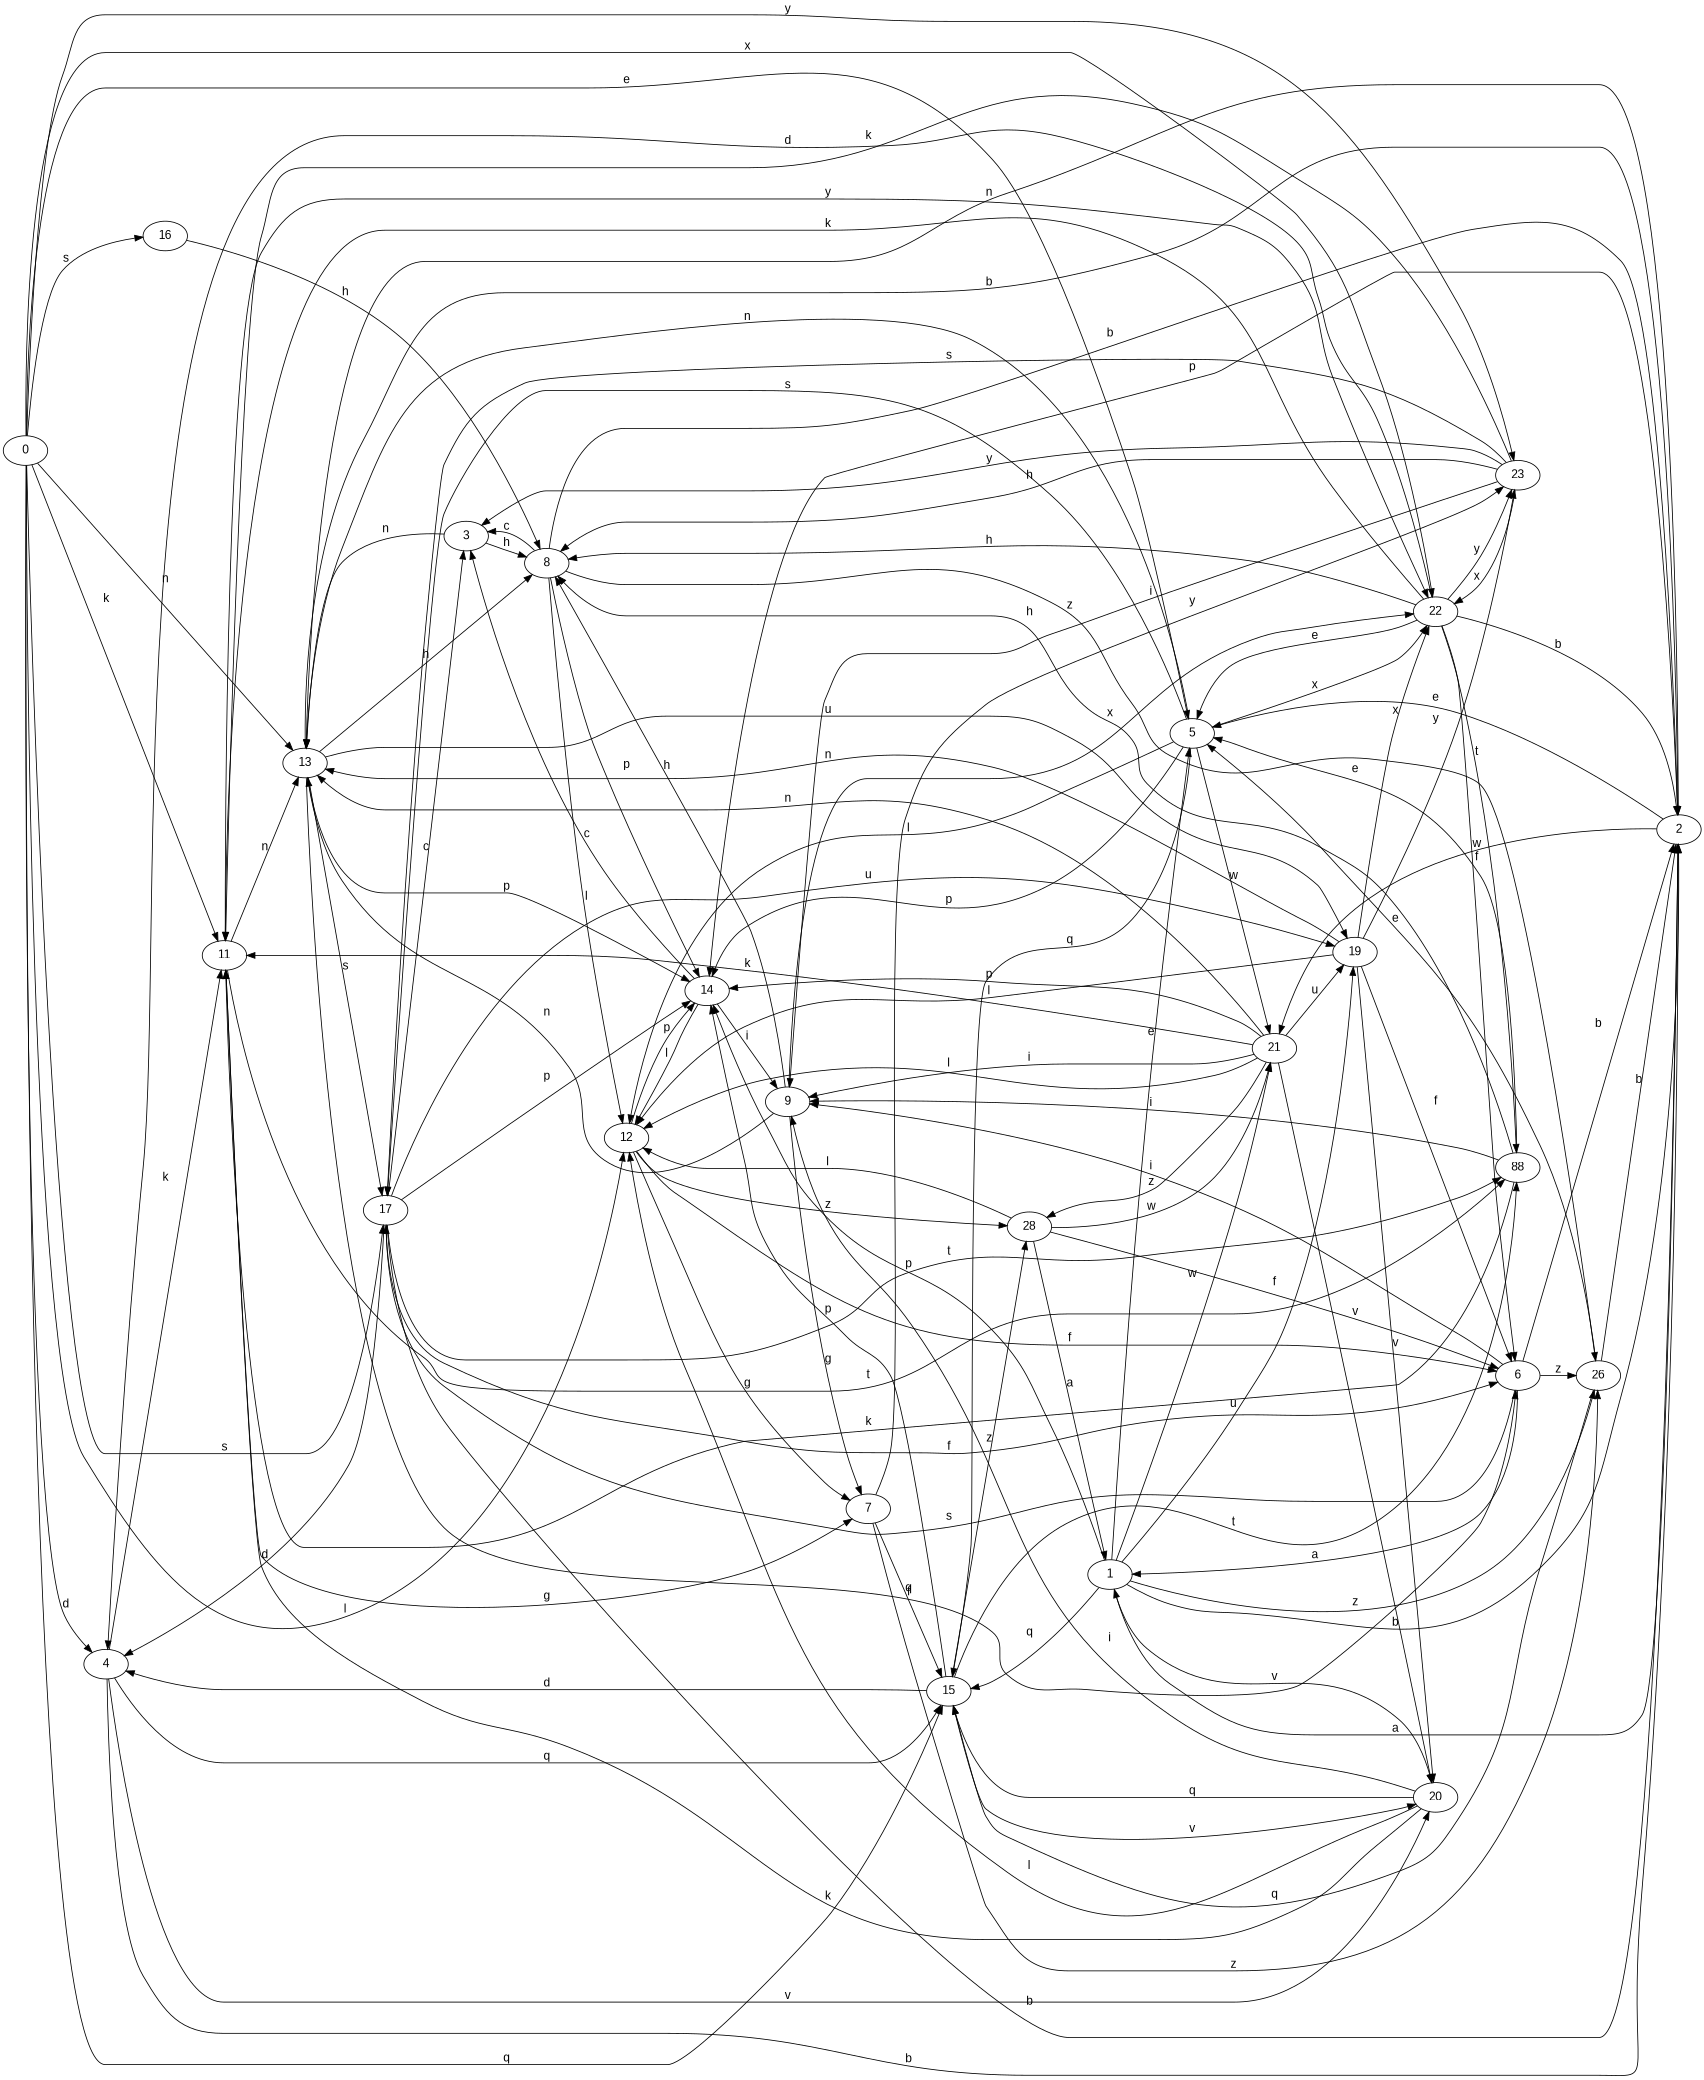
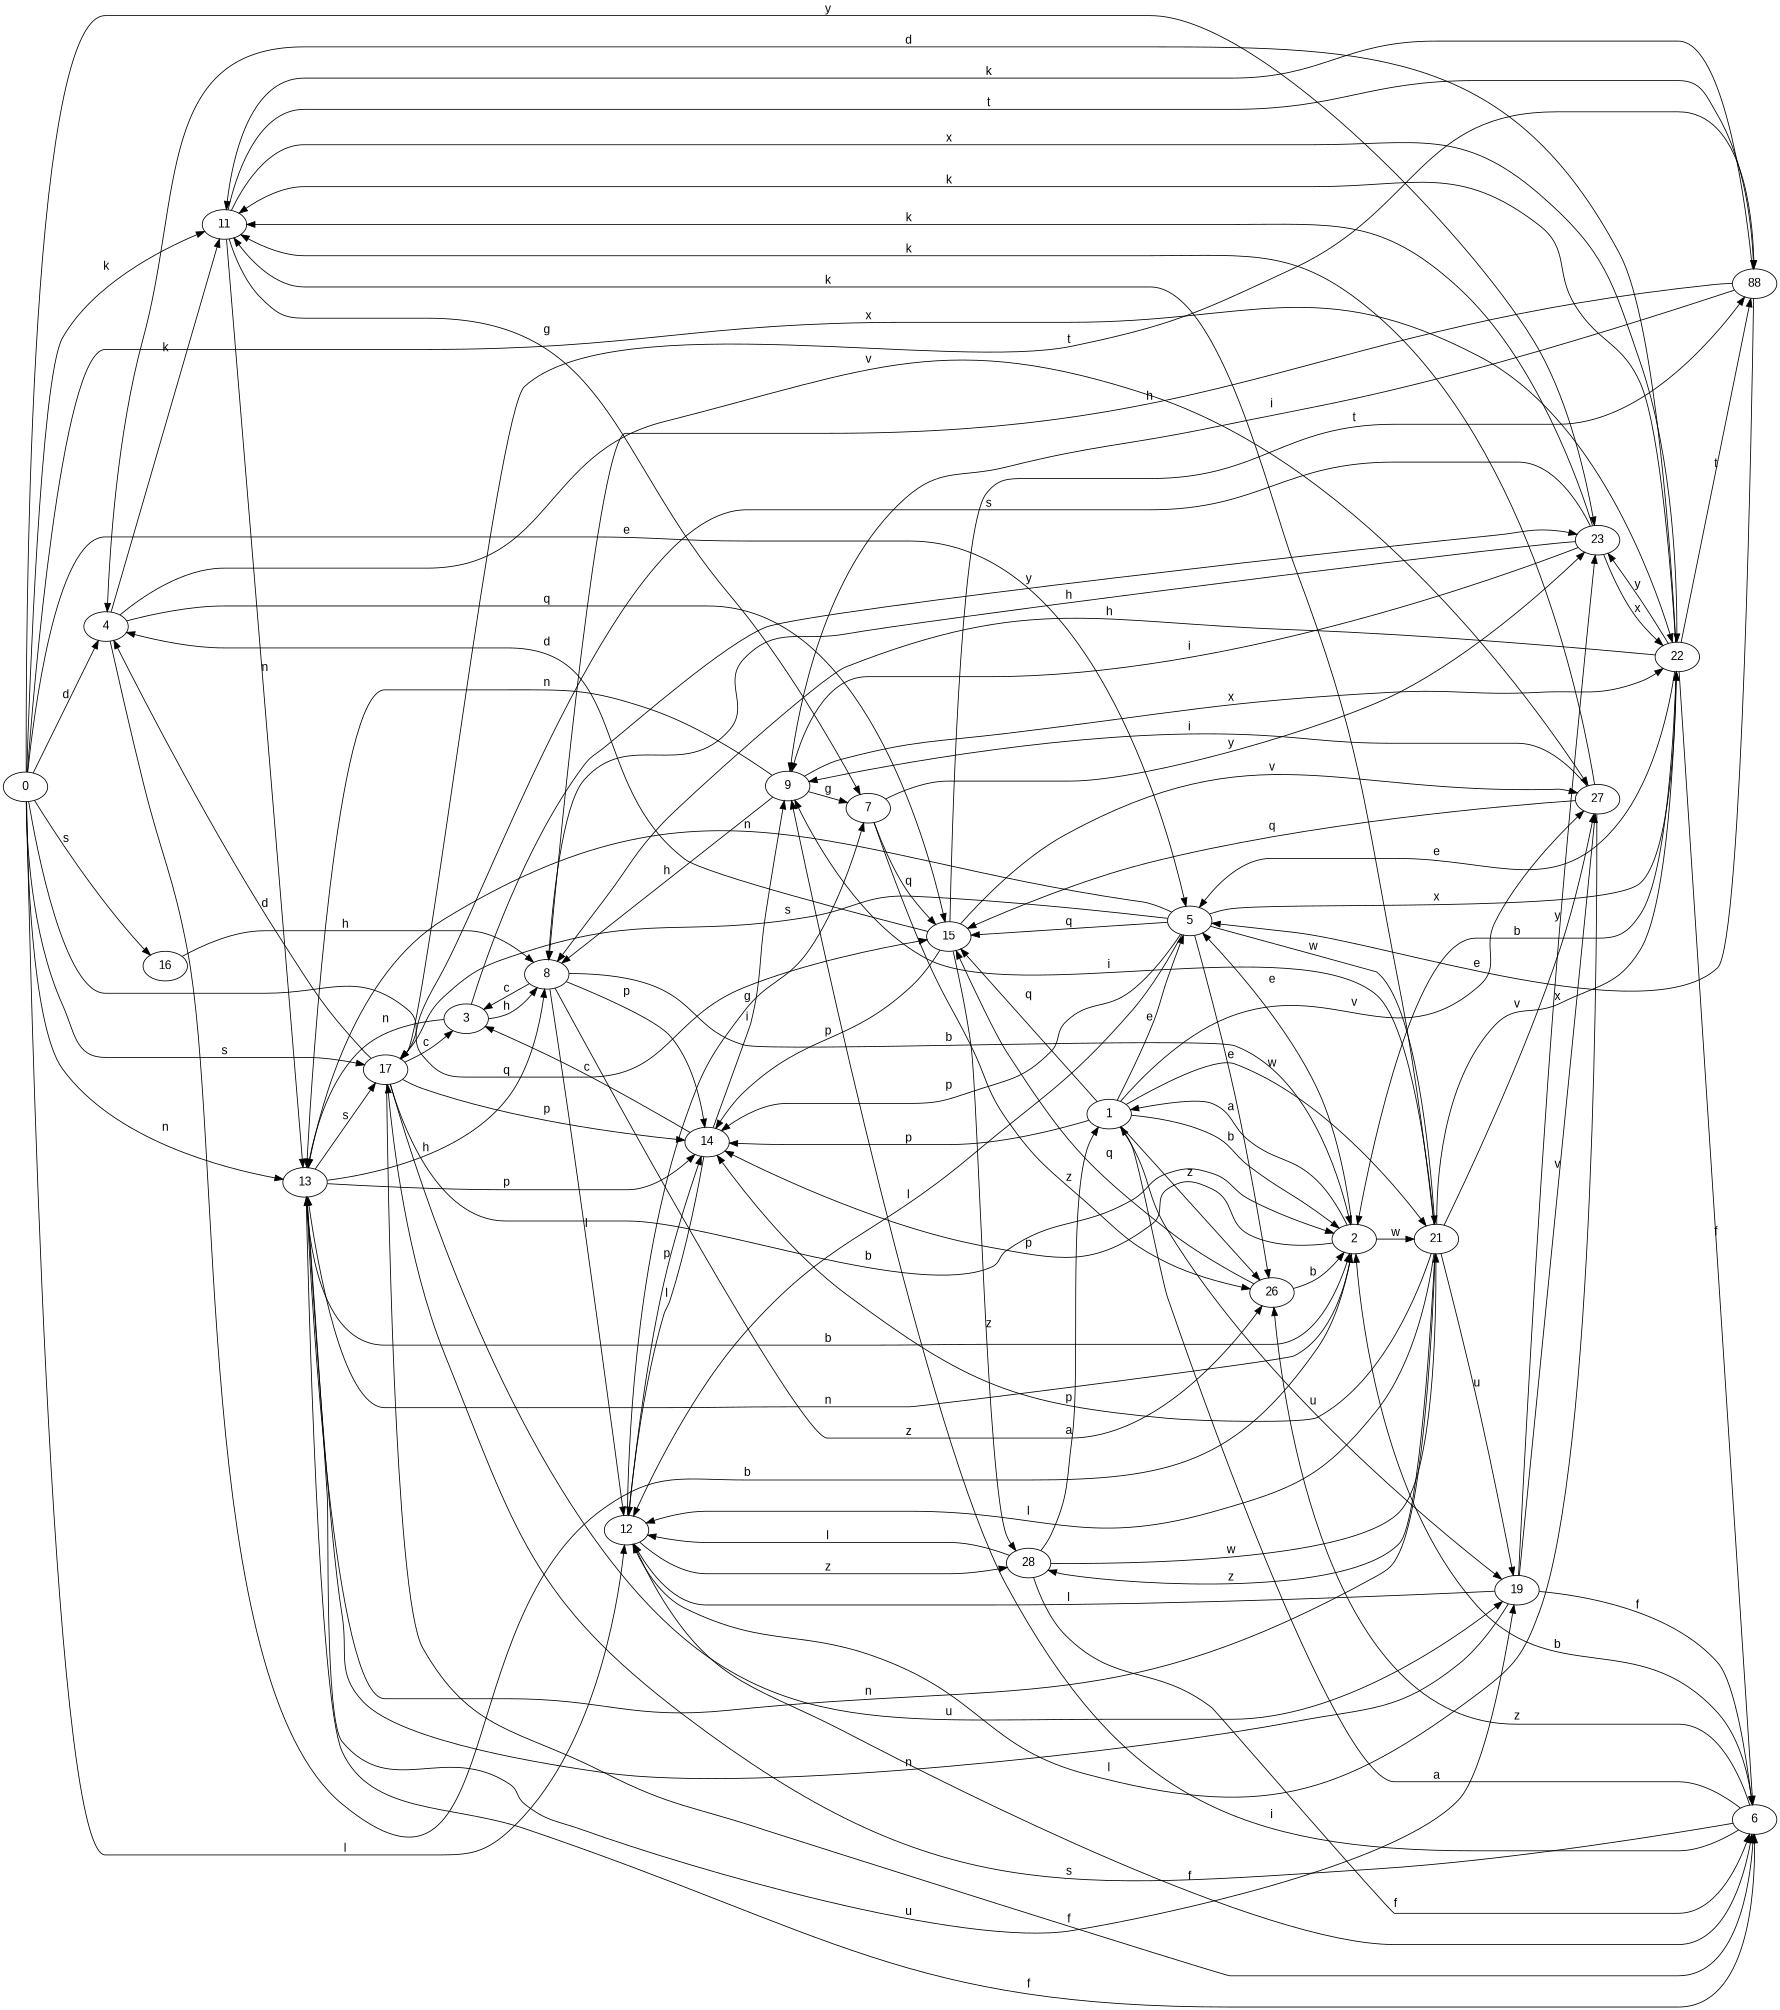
edge "11" -> "22": label "y" -> "x"
edge "23" -> "3": reversed
edge "19" -> "22": now "21" -> "22"
edge "26" -> "5": reversed
node "20": label "20" -> "27"
